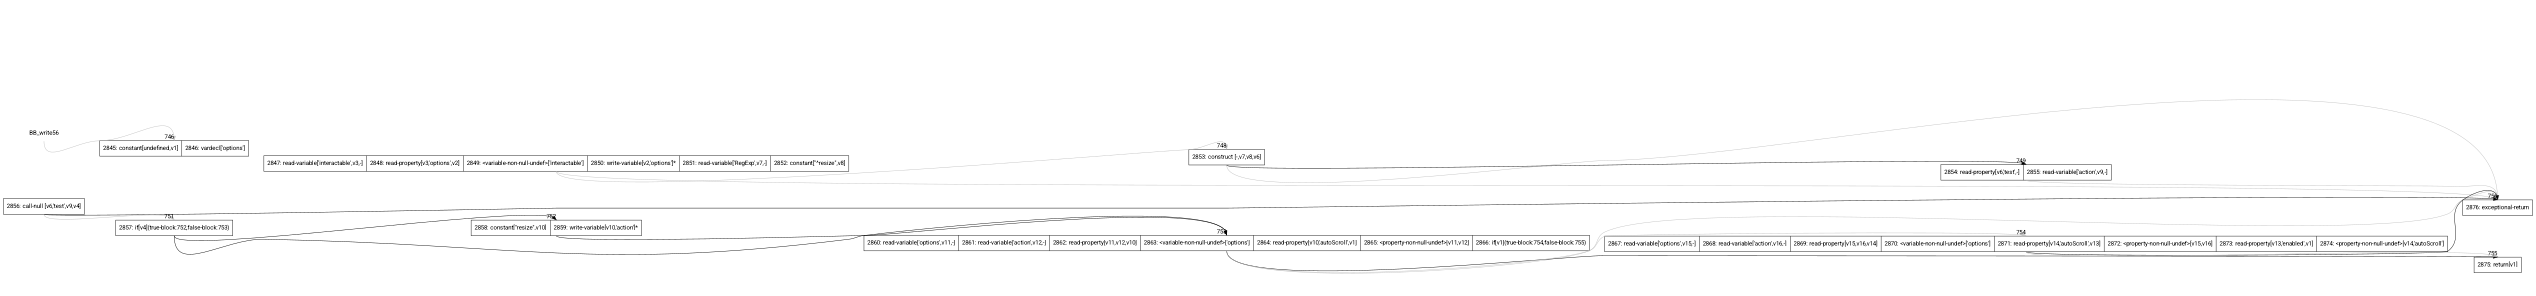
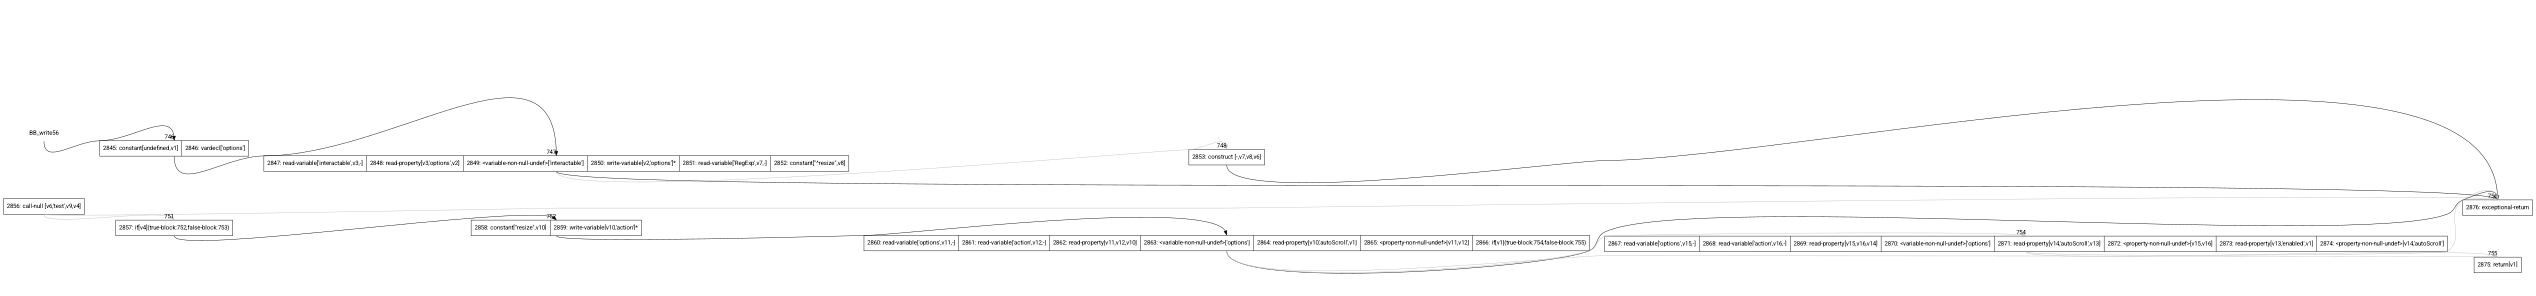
edge "2853: construct [-,v7,v8,v6]" -> "2876: exceptional-return": color gray -> black
edge "2845: constant[undefined,v1]" -> "2847: read-variable['interactable',v3,-]": added
edge "BB_write56" -> "2845: constant[undefined,v1]": color gray -> black
node "2854: read-property[v6,'test',-]": removed
edge "2847: read-variable['interactable',v3,-]" -> "2876: exceptional-return": color gray -> black
edge "2856: call-null [v6,'test',v9,v4]" -> "2876: exceptional-return": color black -> gray
edge "2860: read-variable['options',v11,-]" -> "2876: exceptional-return": color gray -> black
edge "2857: if[v4](true-block:752,false-block:753)" -> "2860: read-variable['options',v11,-]": removed
edge "2867: read-variable['options',v15,-]" -> "2876: exceptional-return": color black -> gray
edge "2860: read-variable['options',v11,-]" -> "2875: return[v1]": color black -> gray
